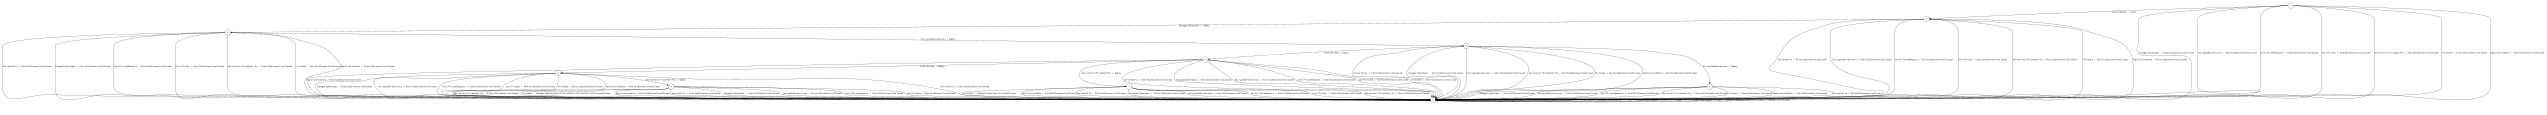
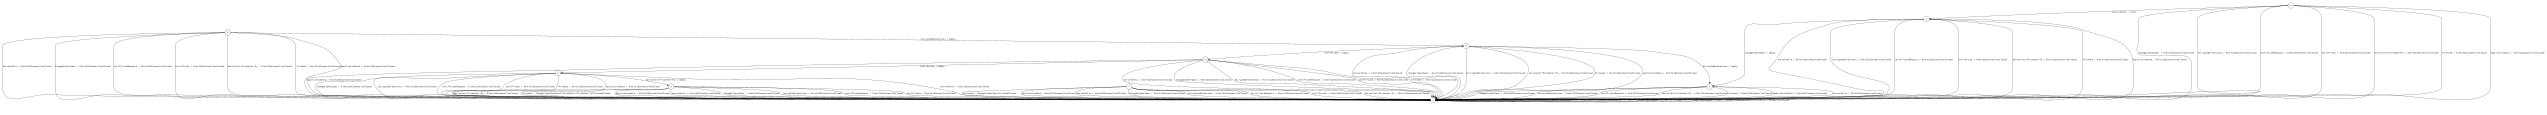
edge "1" -> "3": now "1" -> "5"
edge "6" -> "7": removed, label "ServerCertificateVerify / Empty"
